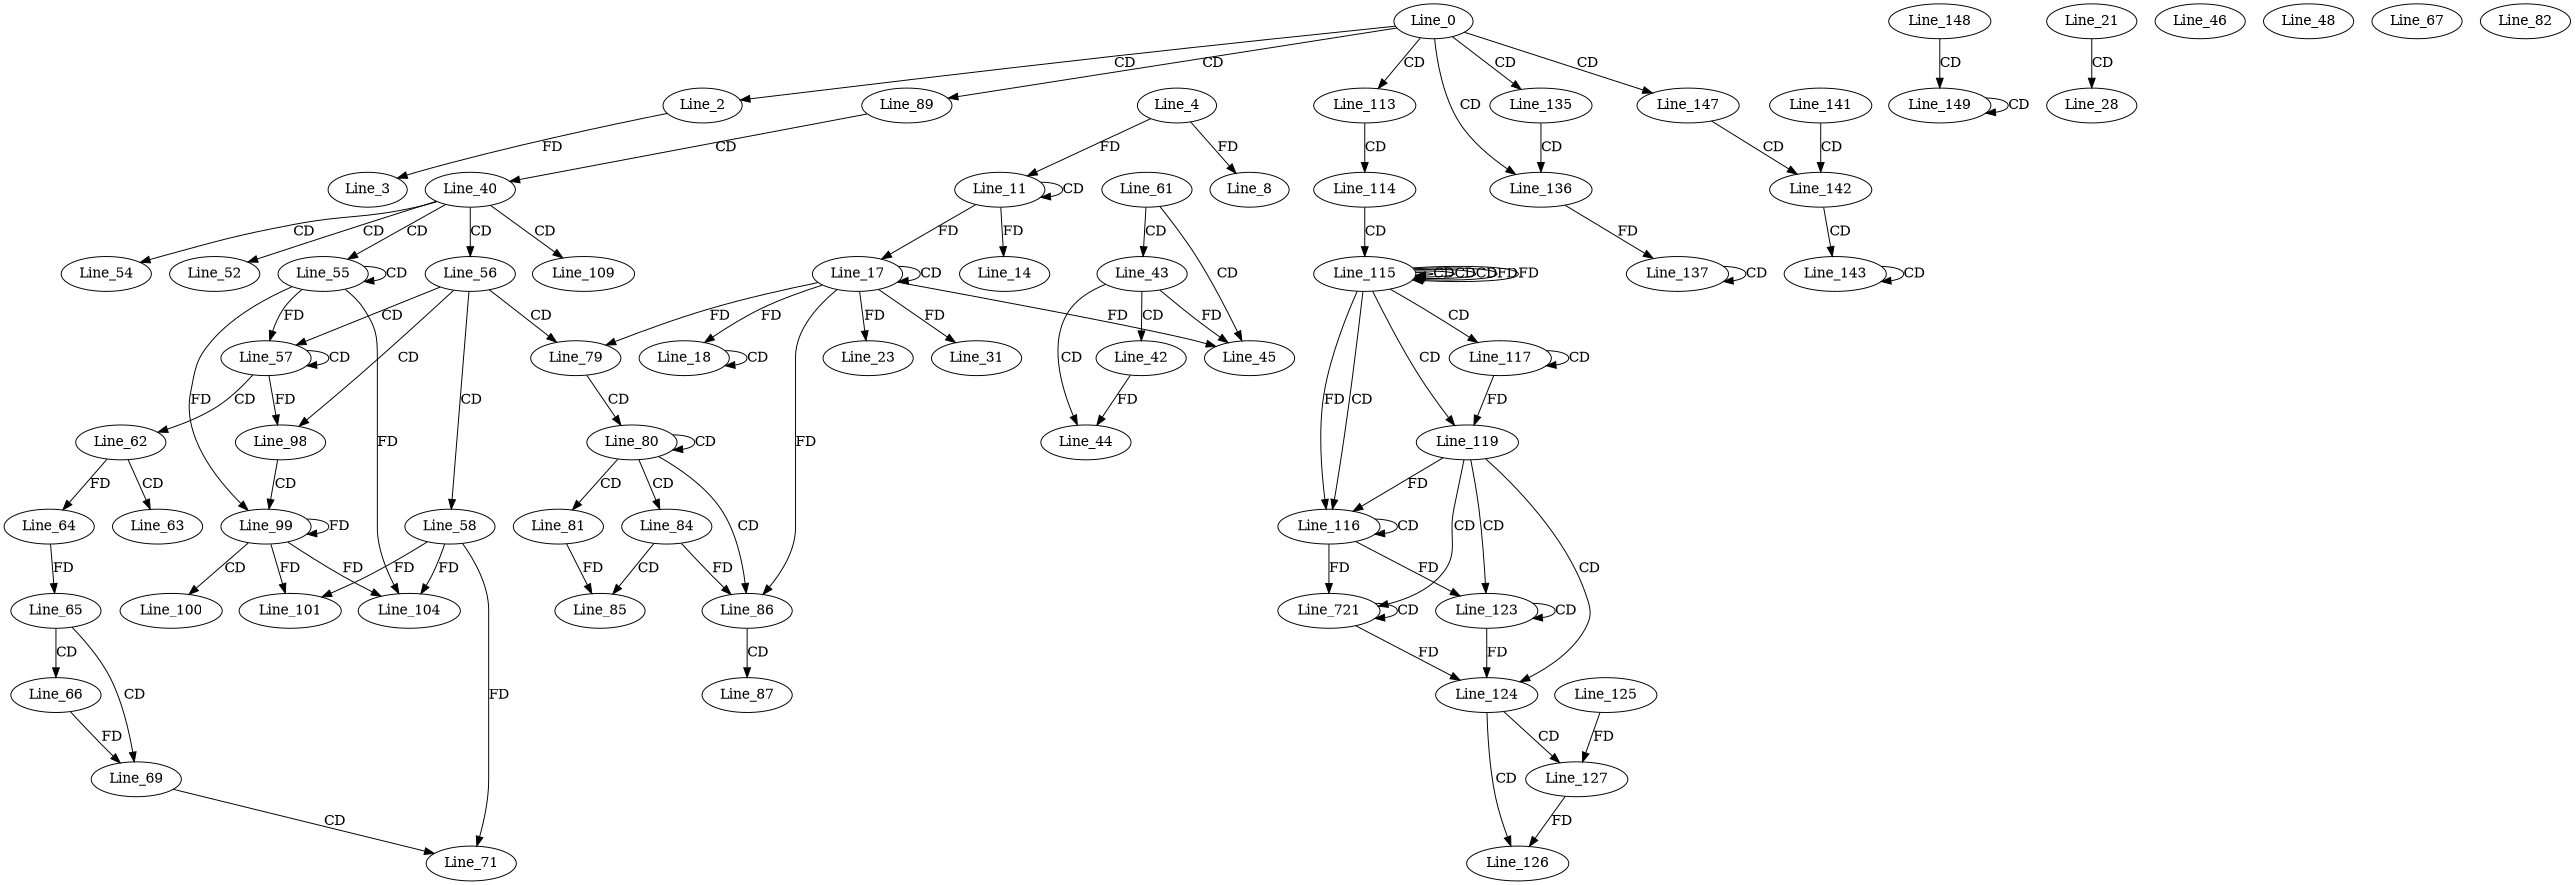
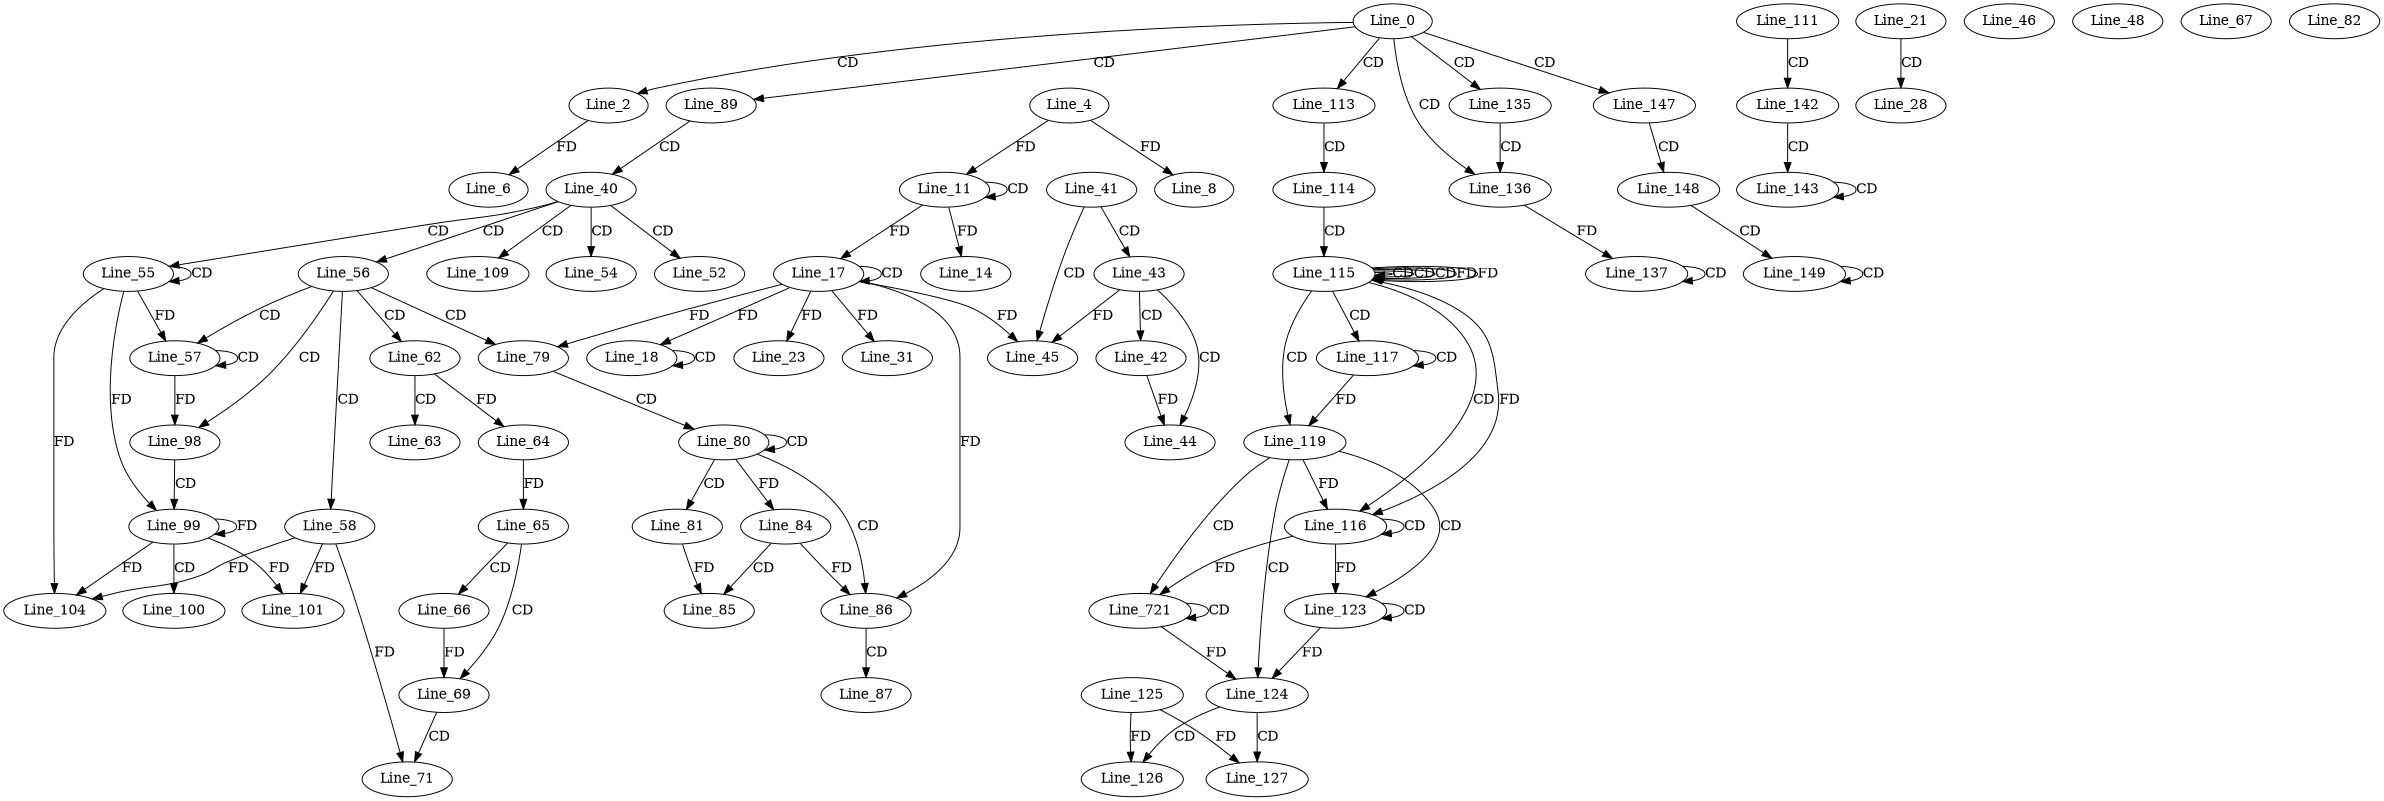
node "Line_141": label "Line_141" -> "Line_111"
edge "Line_147" -> "Line_142": now "Line_147" -> "Line_148"
node "Line_3": label "Line_3" -> "Line_6"
node "Line_61": label "Line_61" -> "Line_41"
edge "Line_57" -> "Line_62": now "Line_56" -> "Line_62"
edge "Line_80" -> "Line_84": label "CD" -> "FD"
edge "Line_127" -> "Line_126": now "Line_125" -> "Line_126"
